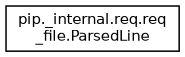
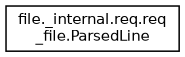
node "pip._internal.req.req _file.ParsedLine": label "pip._internal.req.req _file.ParsedLine" -> "file._internal.req.req _file.ParsedLine"
